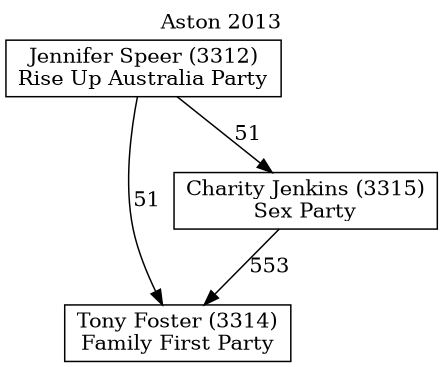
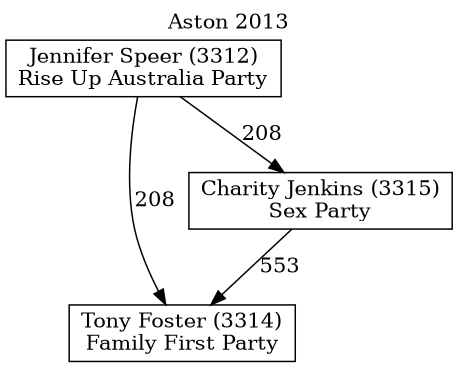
edge "Jennifer Speer (3312) Rise Up Australia Party" -> "Charity Jenkins (3315) Sex Party": label "51" -> "208"
edge "Jennifer Speer (3312) Rise Up Australia Party" -> "Tony Foster (3314) Family First Party": label "51" -> "208"
